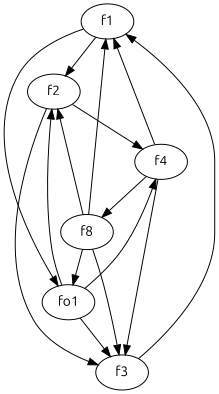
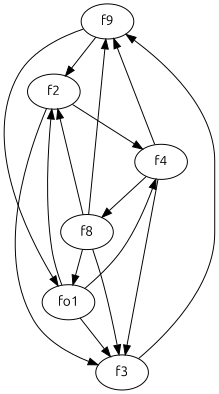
node "f1": label "f1" -> "f9"
